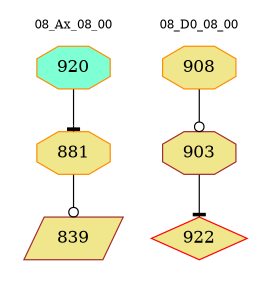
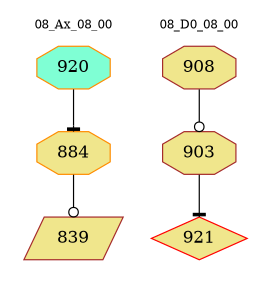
node "908": color darkorange -> brown
node "881": label "881" -> "884"
node "922": label "922" -> "921"
